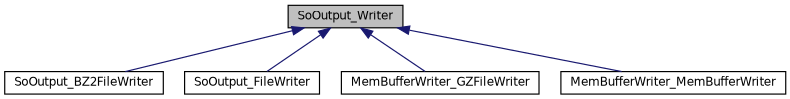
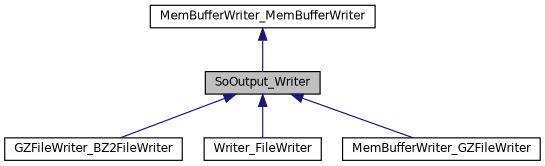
edge "MemBufferWriter_MemBufferWriter" -> "SoOutput_Writer": reversed
node "SoOutput_BZ2FileWriter": label "SoOutput_BZ2FileWriter" -> "GZFileWriter_BZ2FileWriter"
node "SoOutput_FileWriter": label "SoOutput_FileWriter" -> "Writer_FileWriter"
